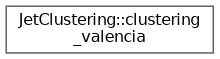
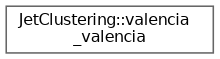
node "JetClustering::clustering _valencia": label "JetClustering::clustering _valencia" -> "JetClustering::valencia _valencia"
